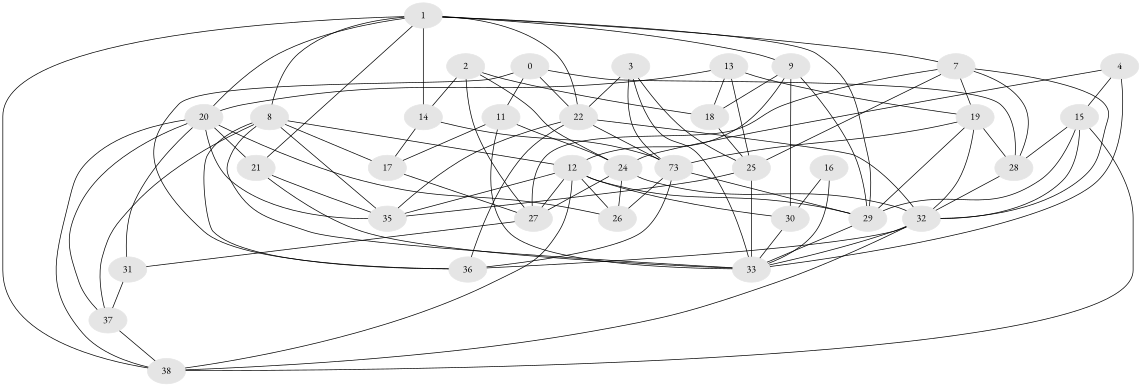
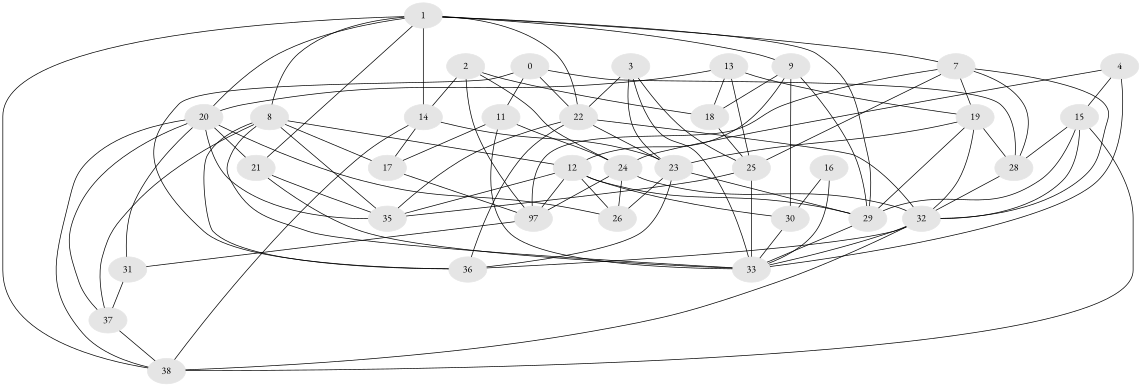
node "73": label "73" -> "23"
node "27": label "27" -> "97"
edge "12" -- "38": now "14" -- "38"
